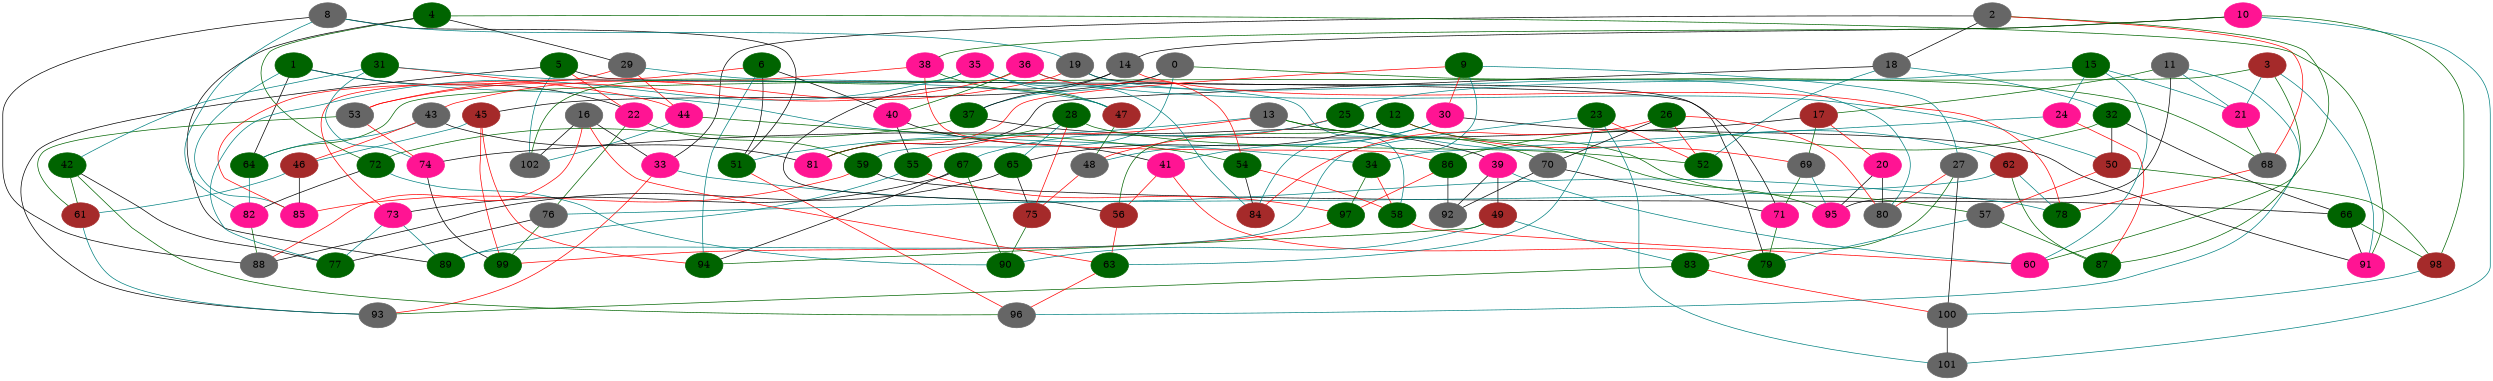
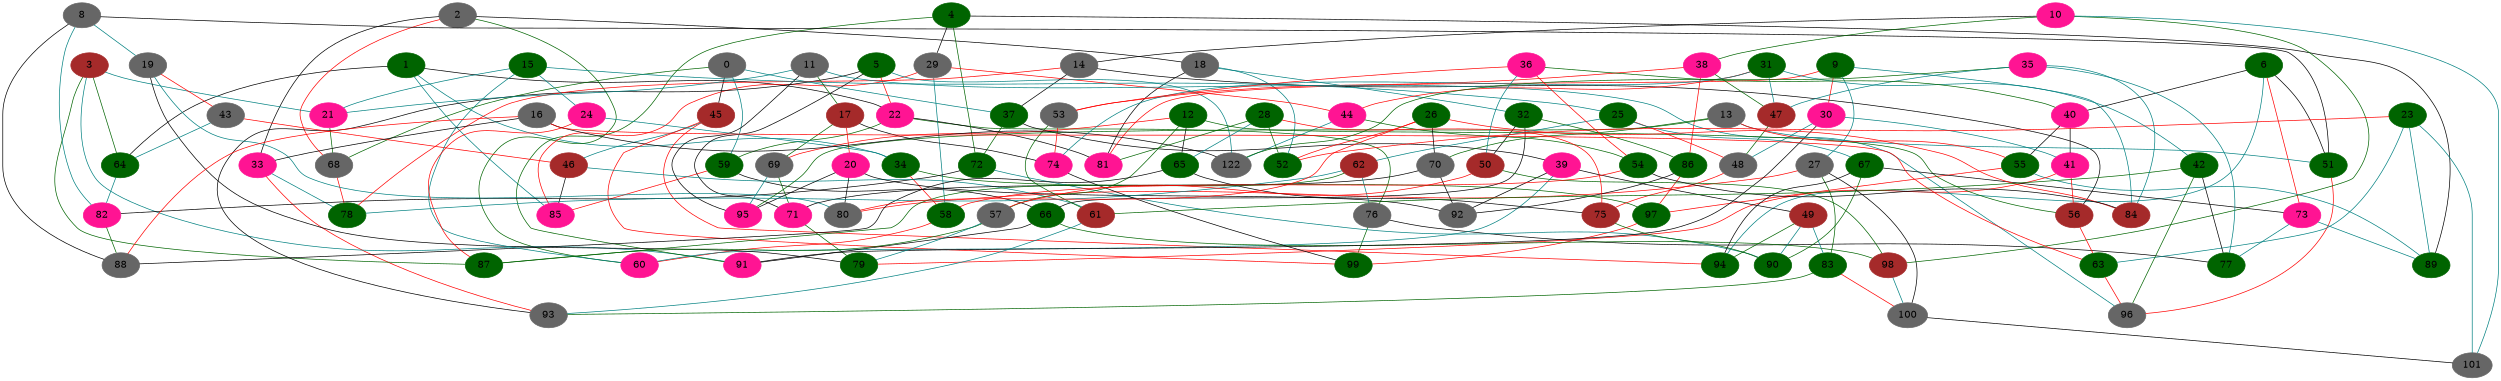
edge "43" -- "81": now "22" -- "81"
node "102": label "102" -> "122"
edge "20" -- "92": added
